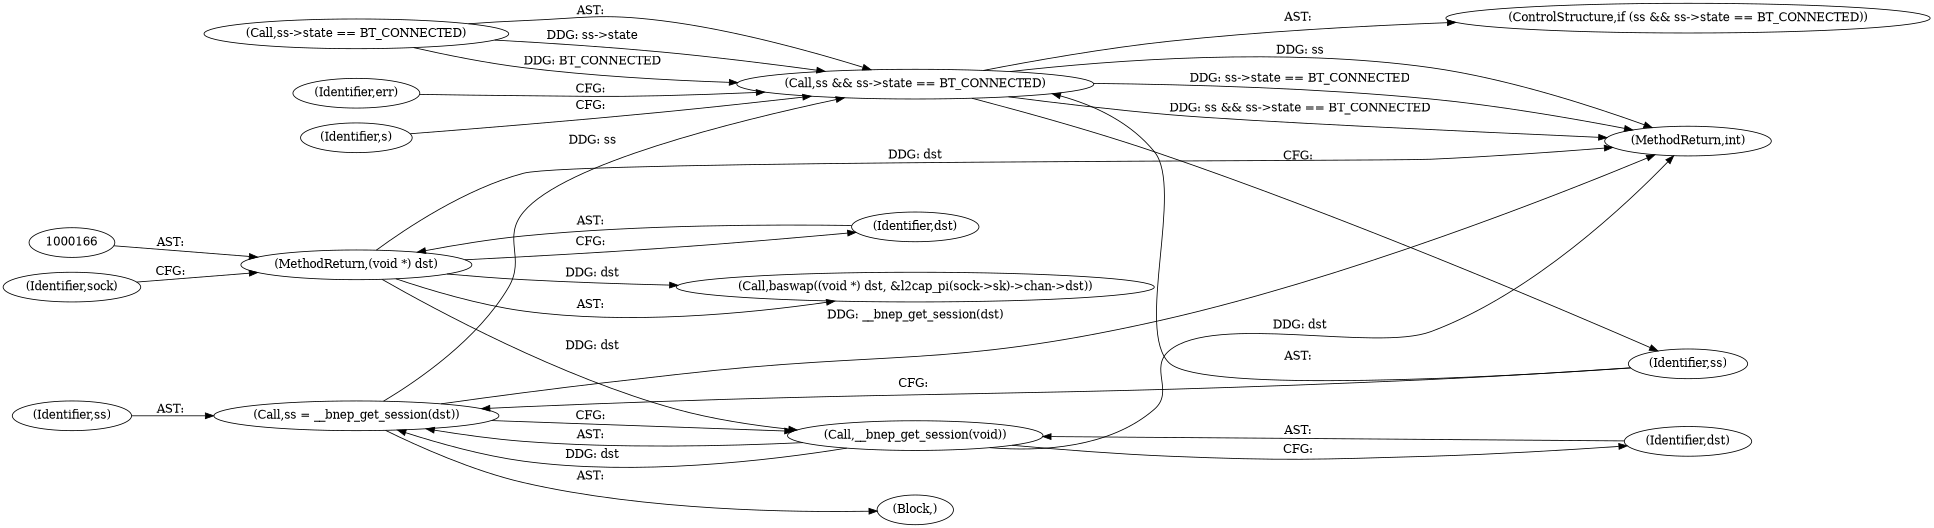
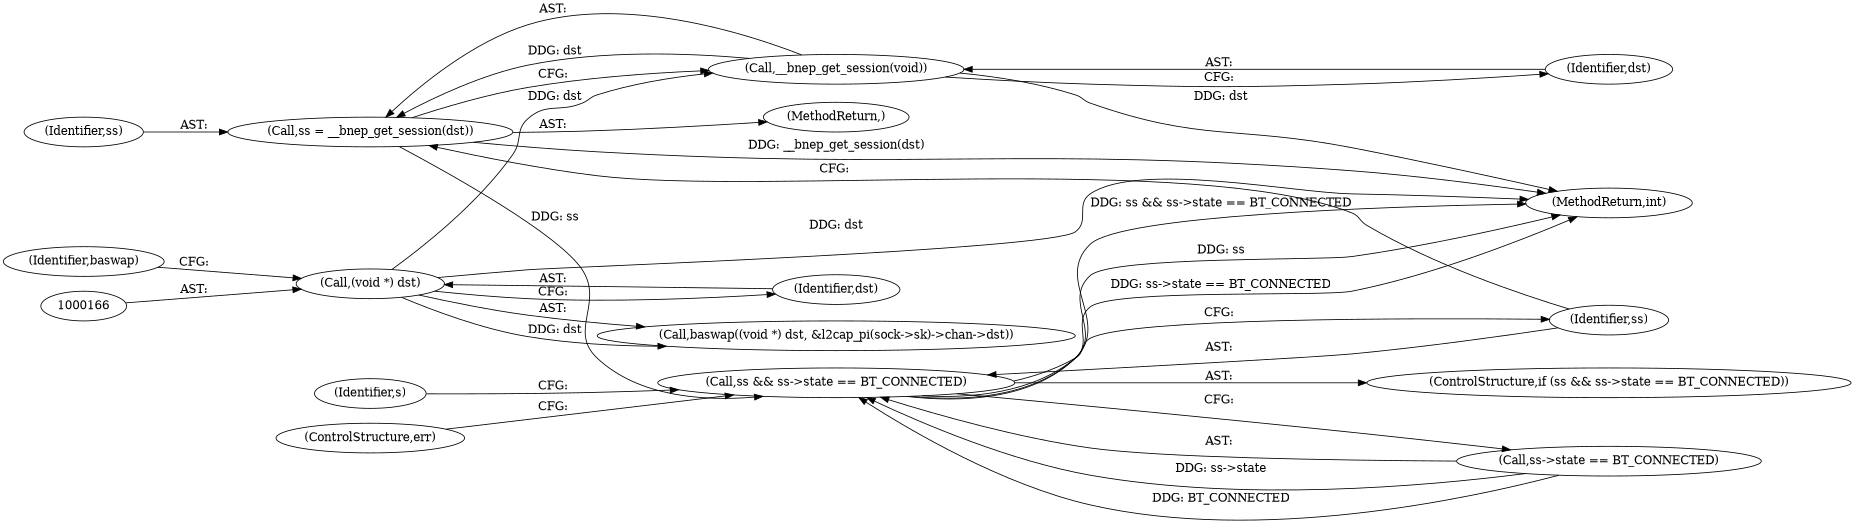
node "(Identifier,err)": label "(Identifier,err)" -> "(ControlStructure,err)"
node "(MethodReturn,(void *) dst)": label "(MethodReturn,(void *) dst)" -> "(Call,(void *) dst)"
node "(Identifier,sock)": label "(Identifier,sock)" -> "(Identifier,baswap)"
edge "(Call,ss && ss->state == BT_CONNECTED)" -> "(Call,ss->state == BT_CONNECTED)": added, label "CFG:"
node "(Block,)": label "(Block,)" -> "(MethodReturn,)"
